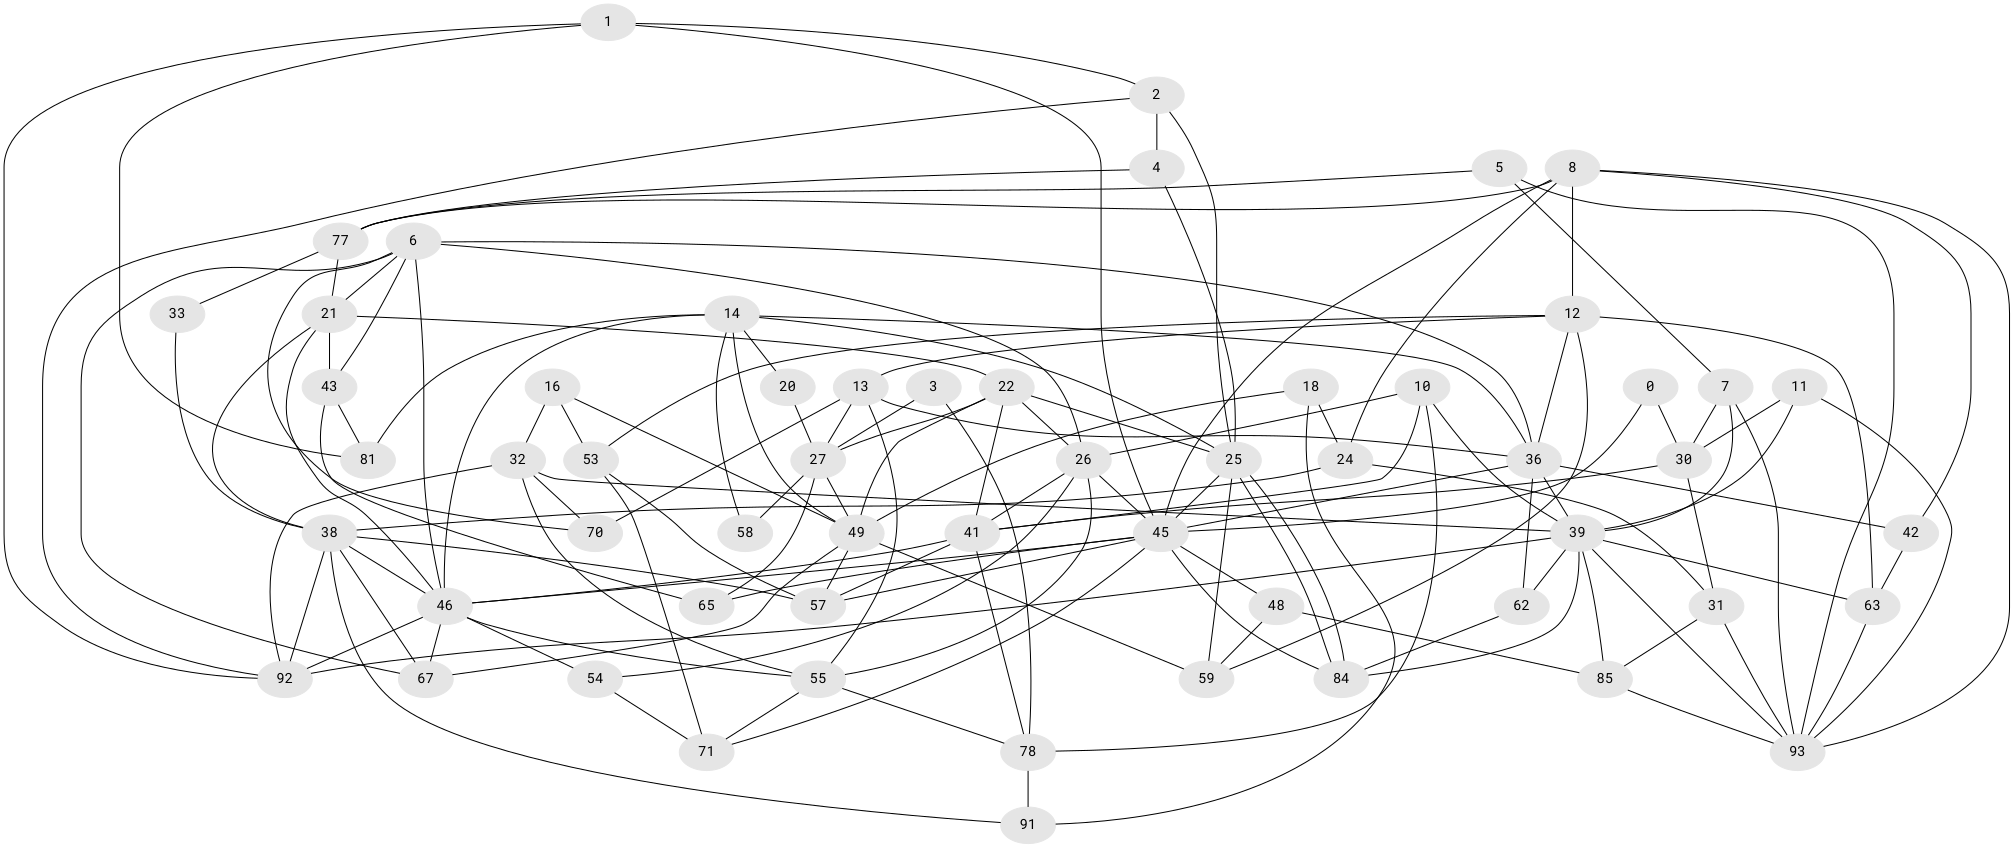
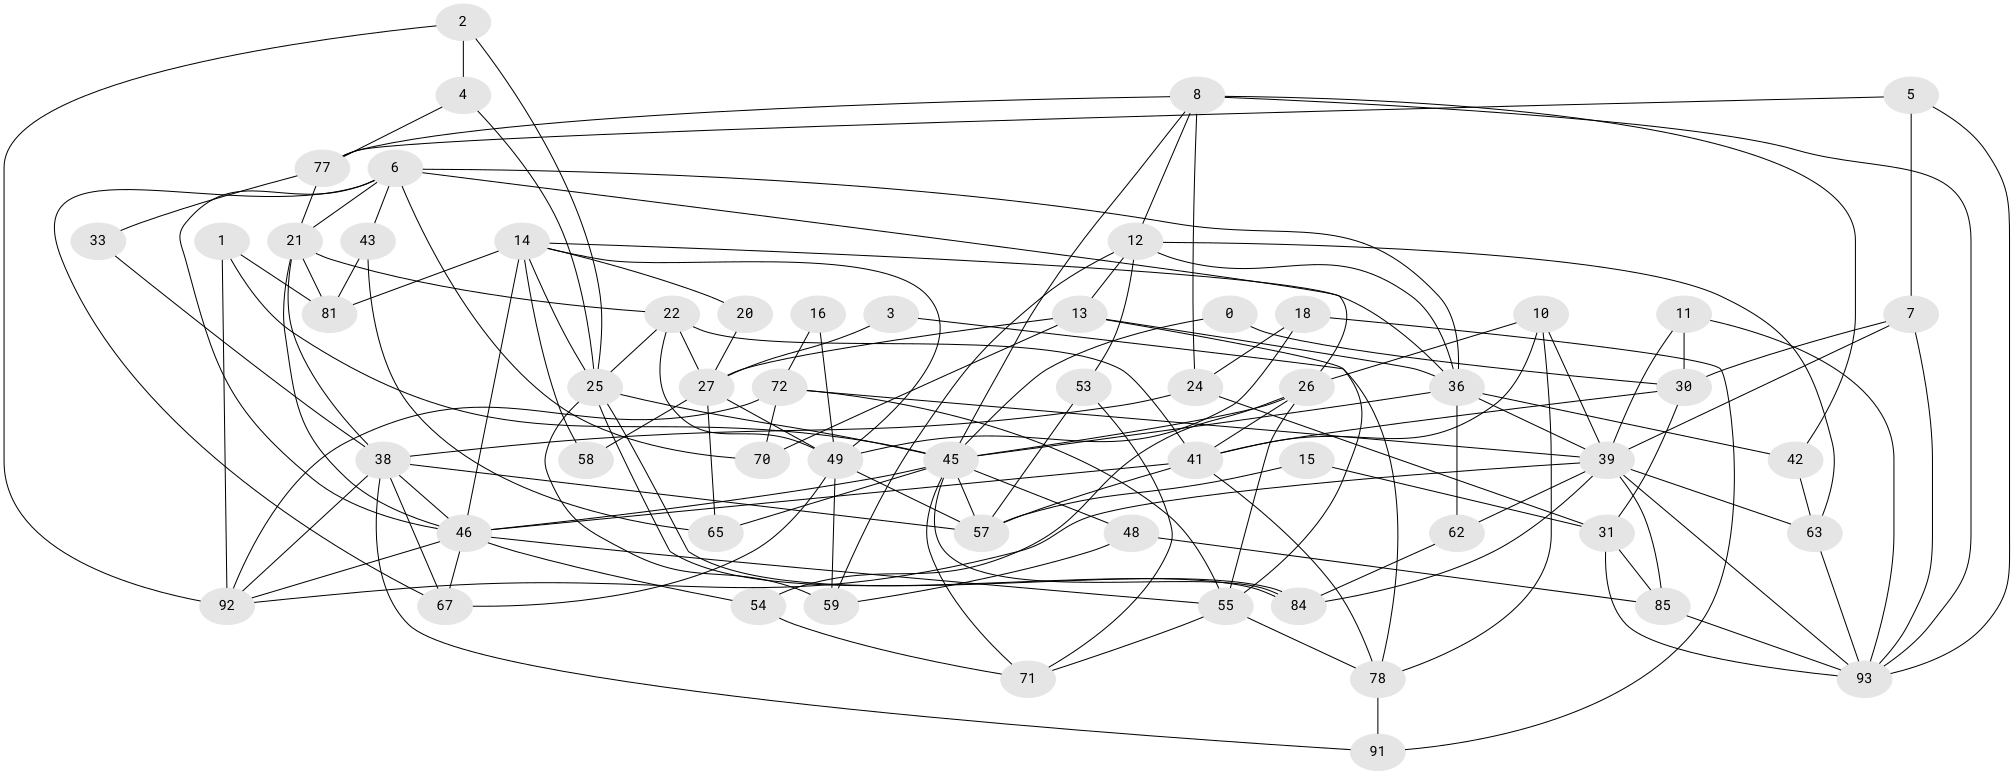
edge "1" -- "2": removed
edge "21" -- "43": now "21" -- "81"
edge "16" -- "53": removed
edge "22" -- "26": removed
node "32": label "32" -> "72"
node "15": added
